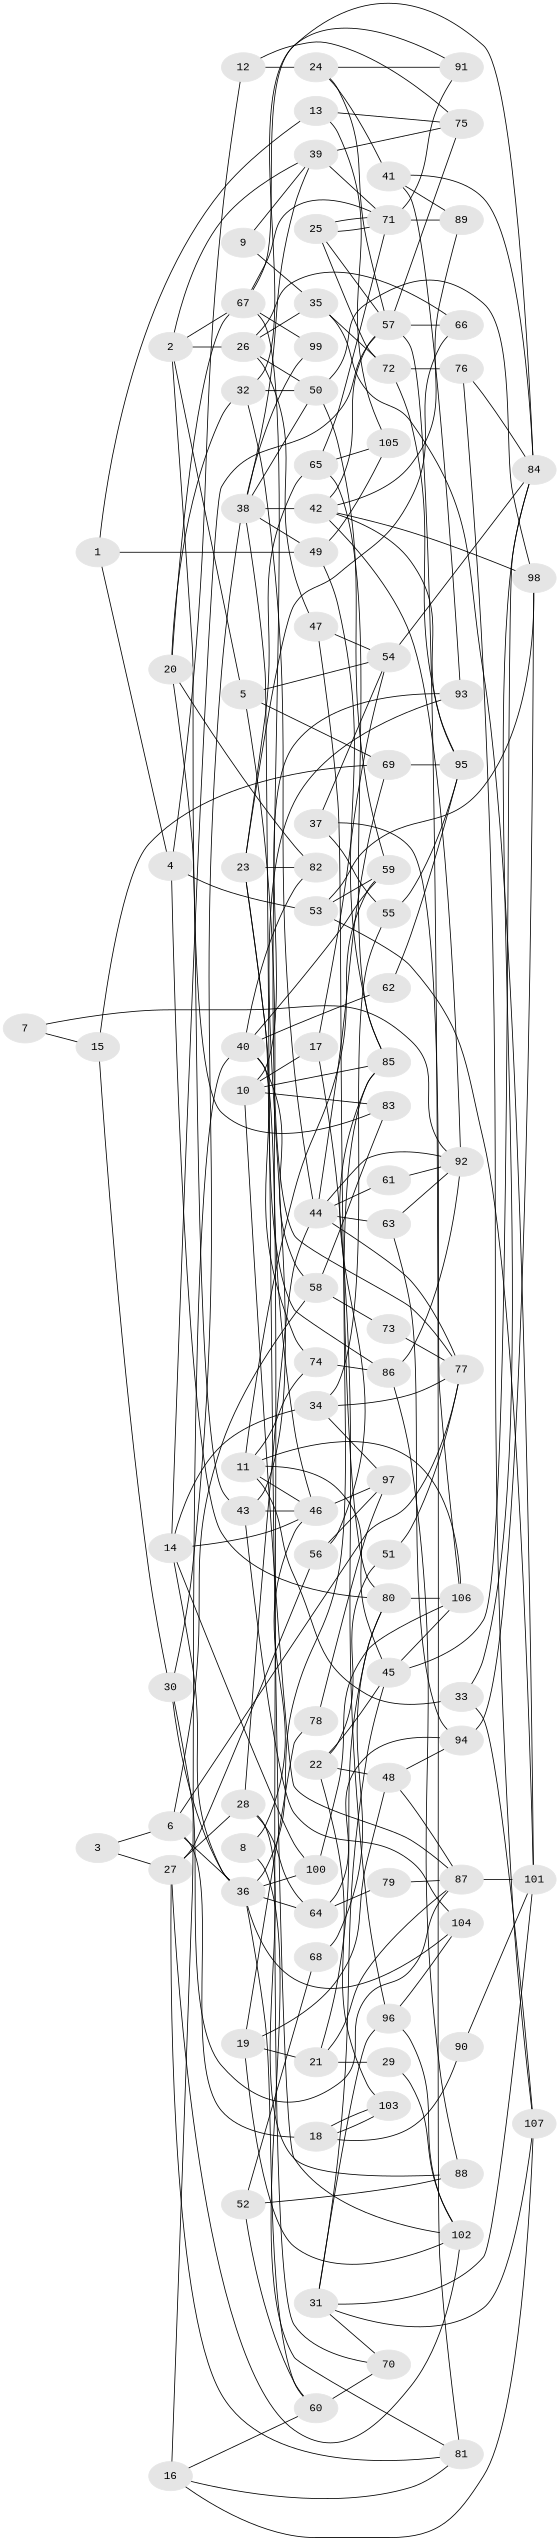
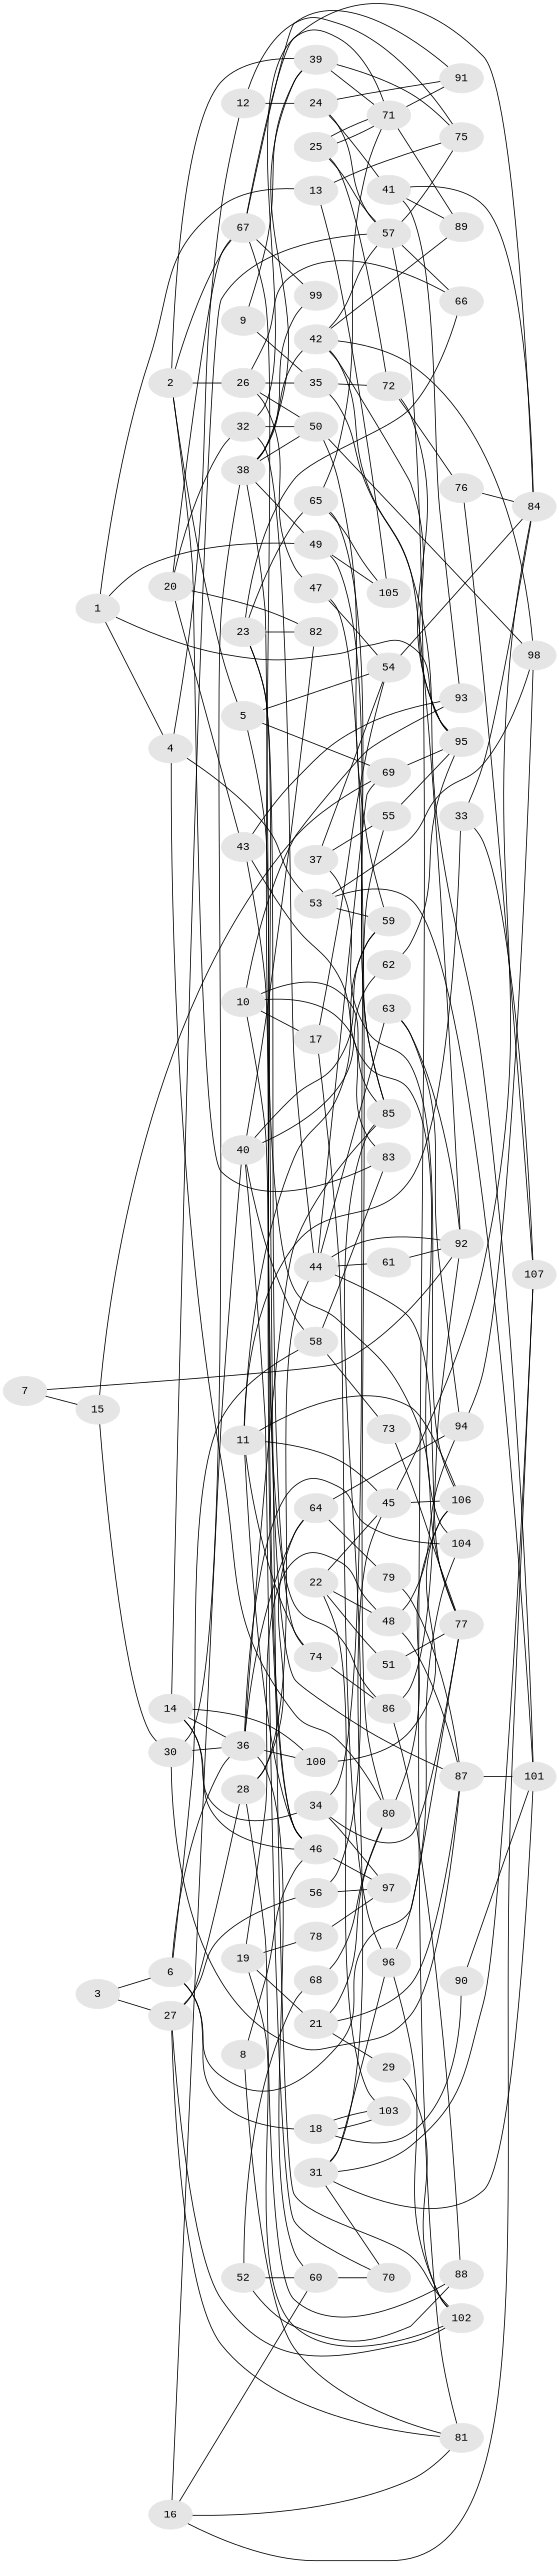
edge "1" -- "95": added
